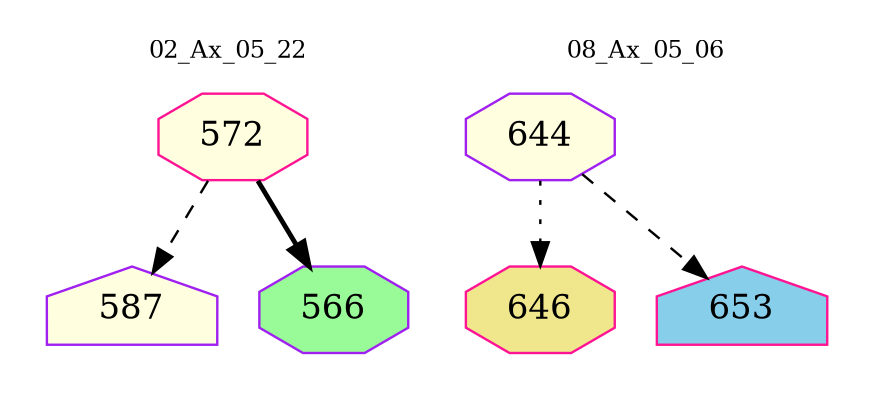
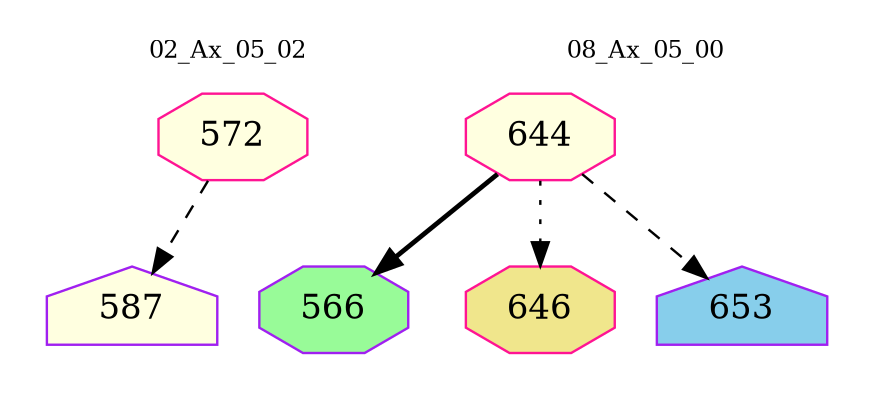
cluster "02_Ax_05_22": label "02_Ax_05_22" -> "02_Ax_05_02"
cluster "08_Ax_05_06": label "08_Ax_05_06" -> "08_Ax_05_00"
node "644": color purple -> deeppink
edge "572" -> "566": now "644" -> "566"
node "653": color deeppink -> purple
